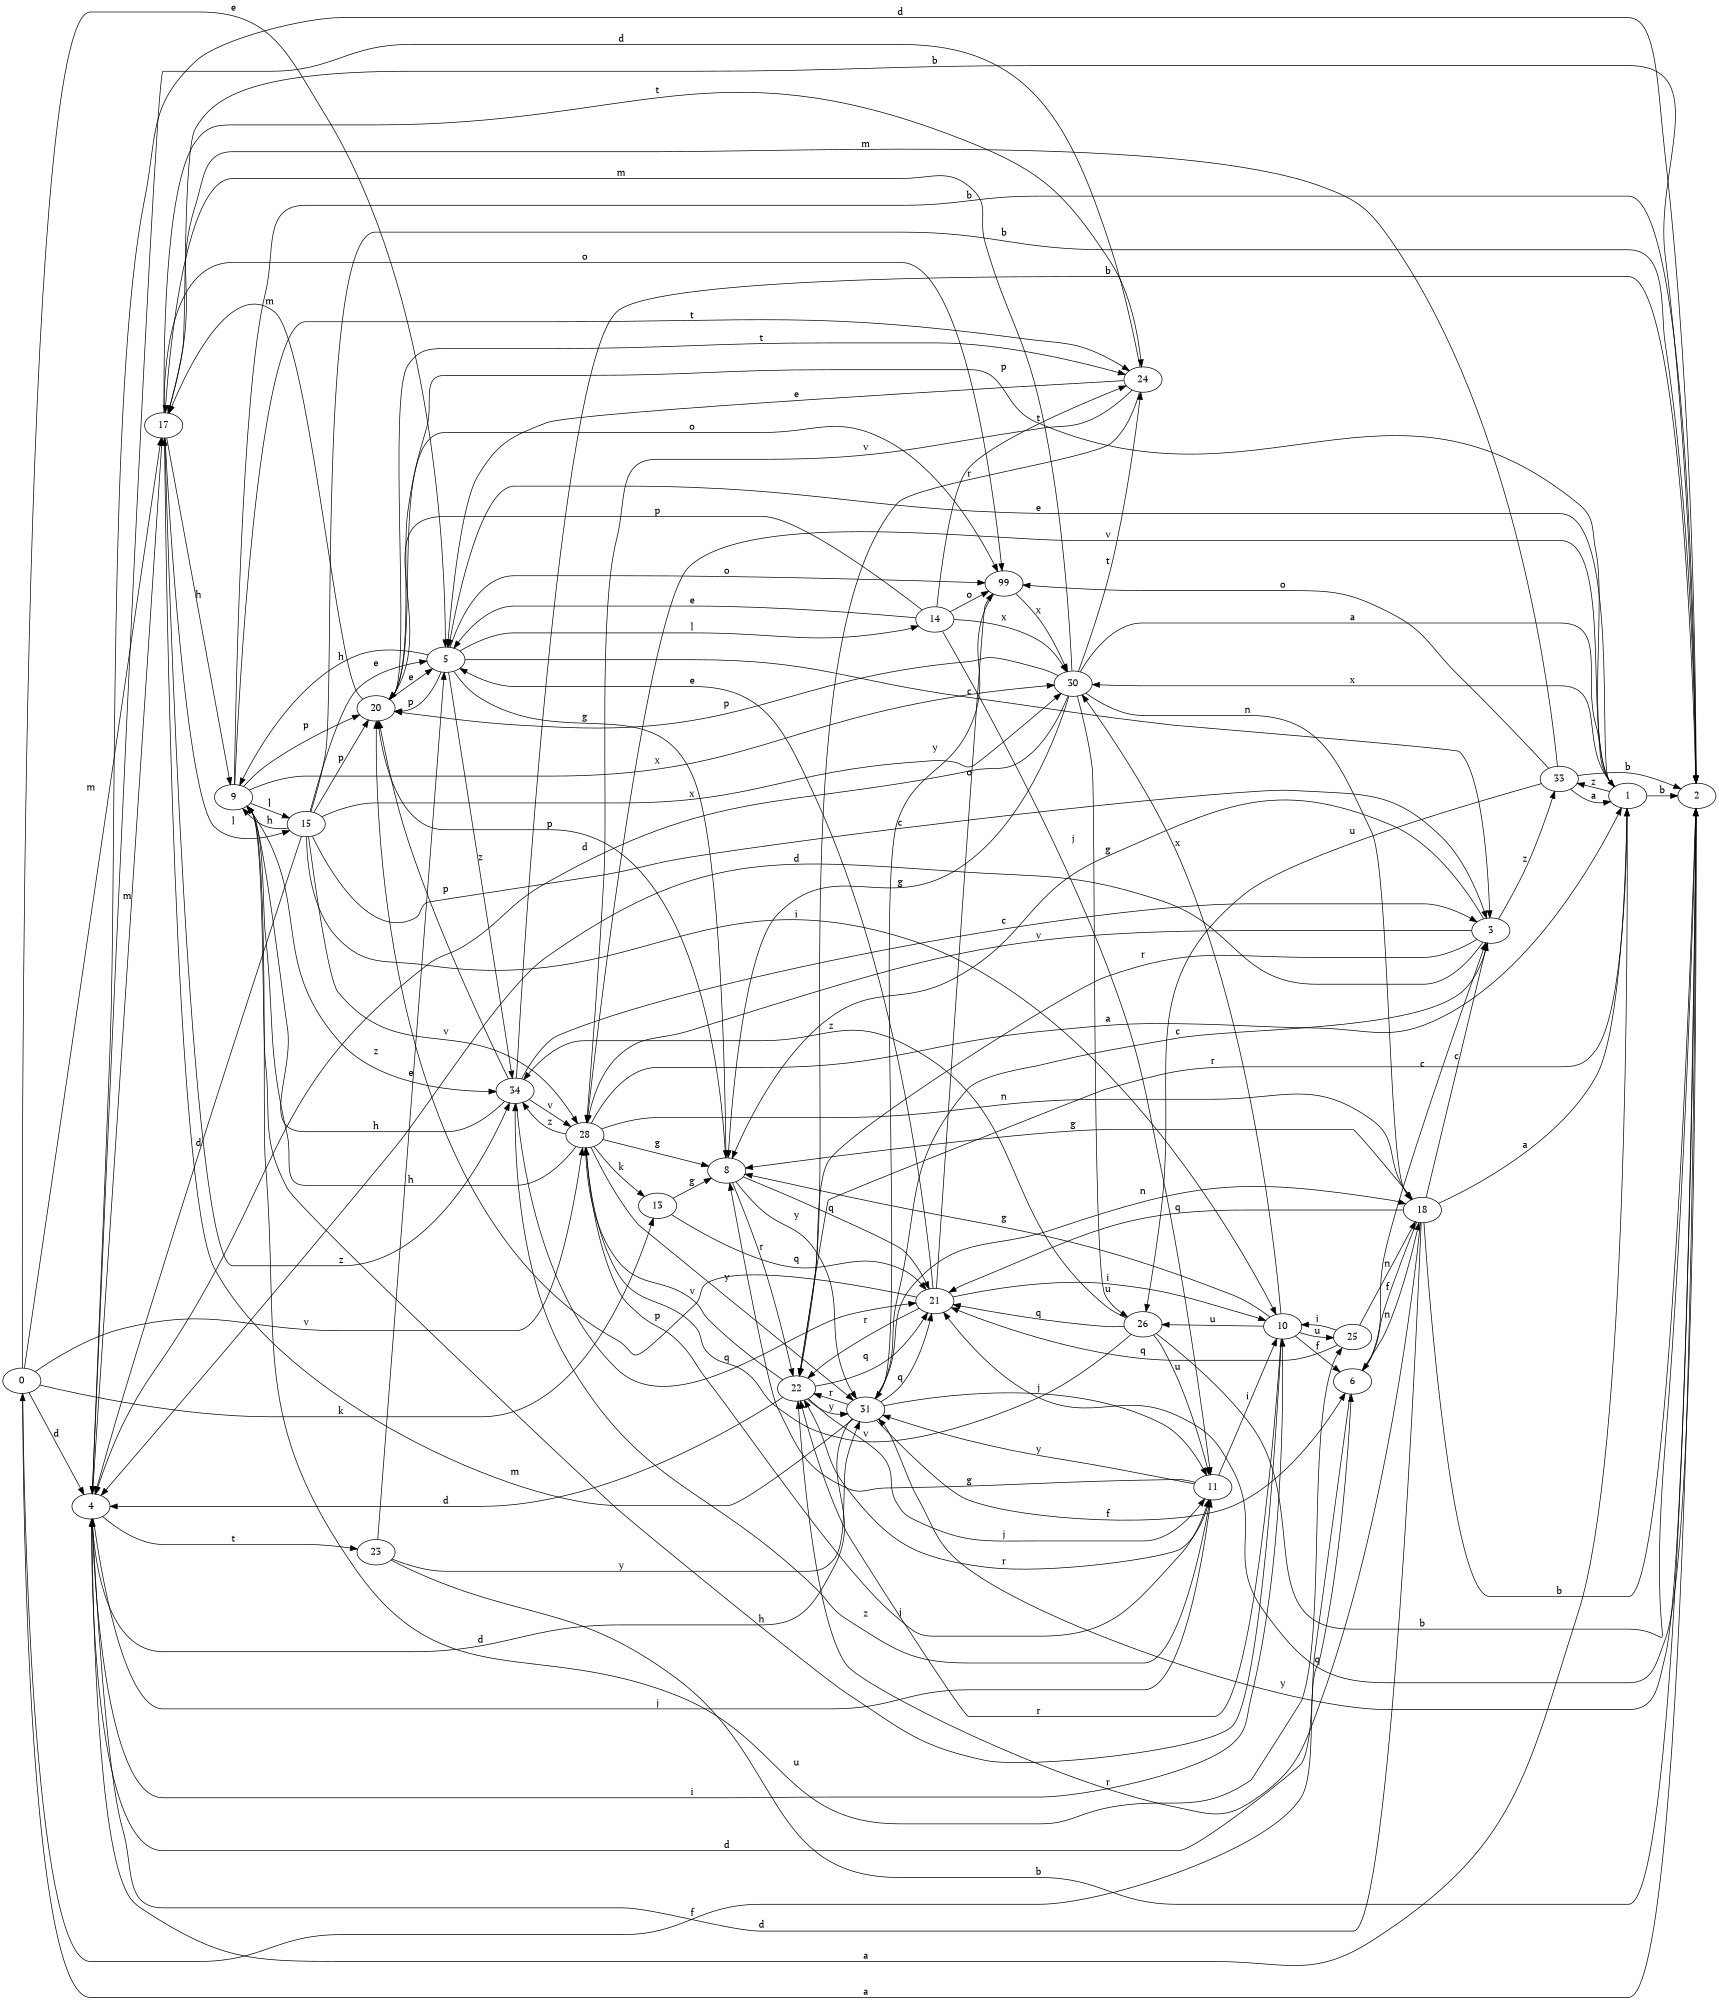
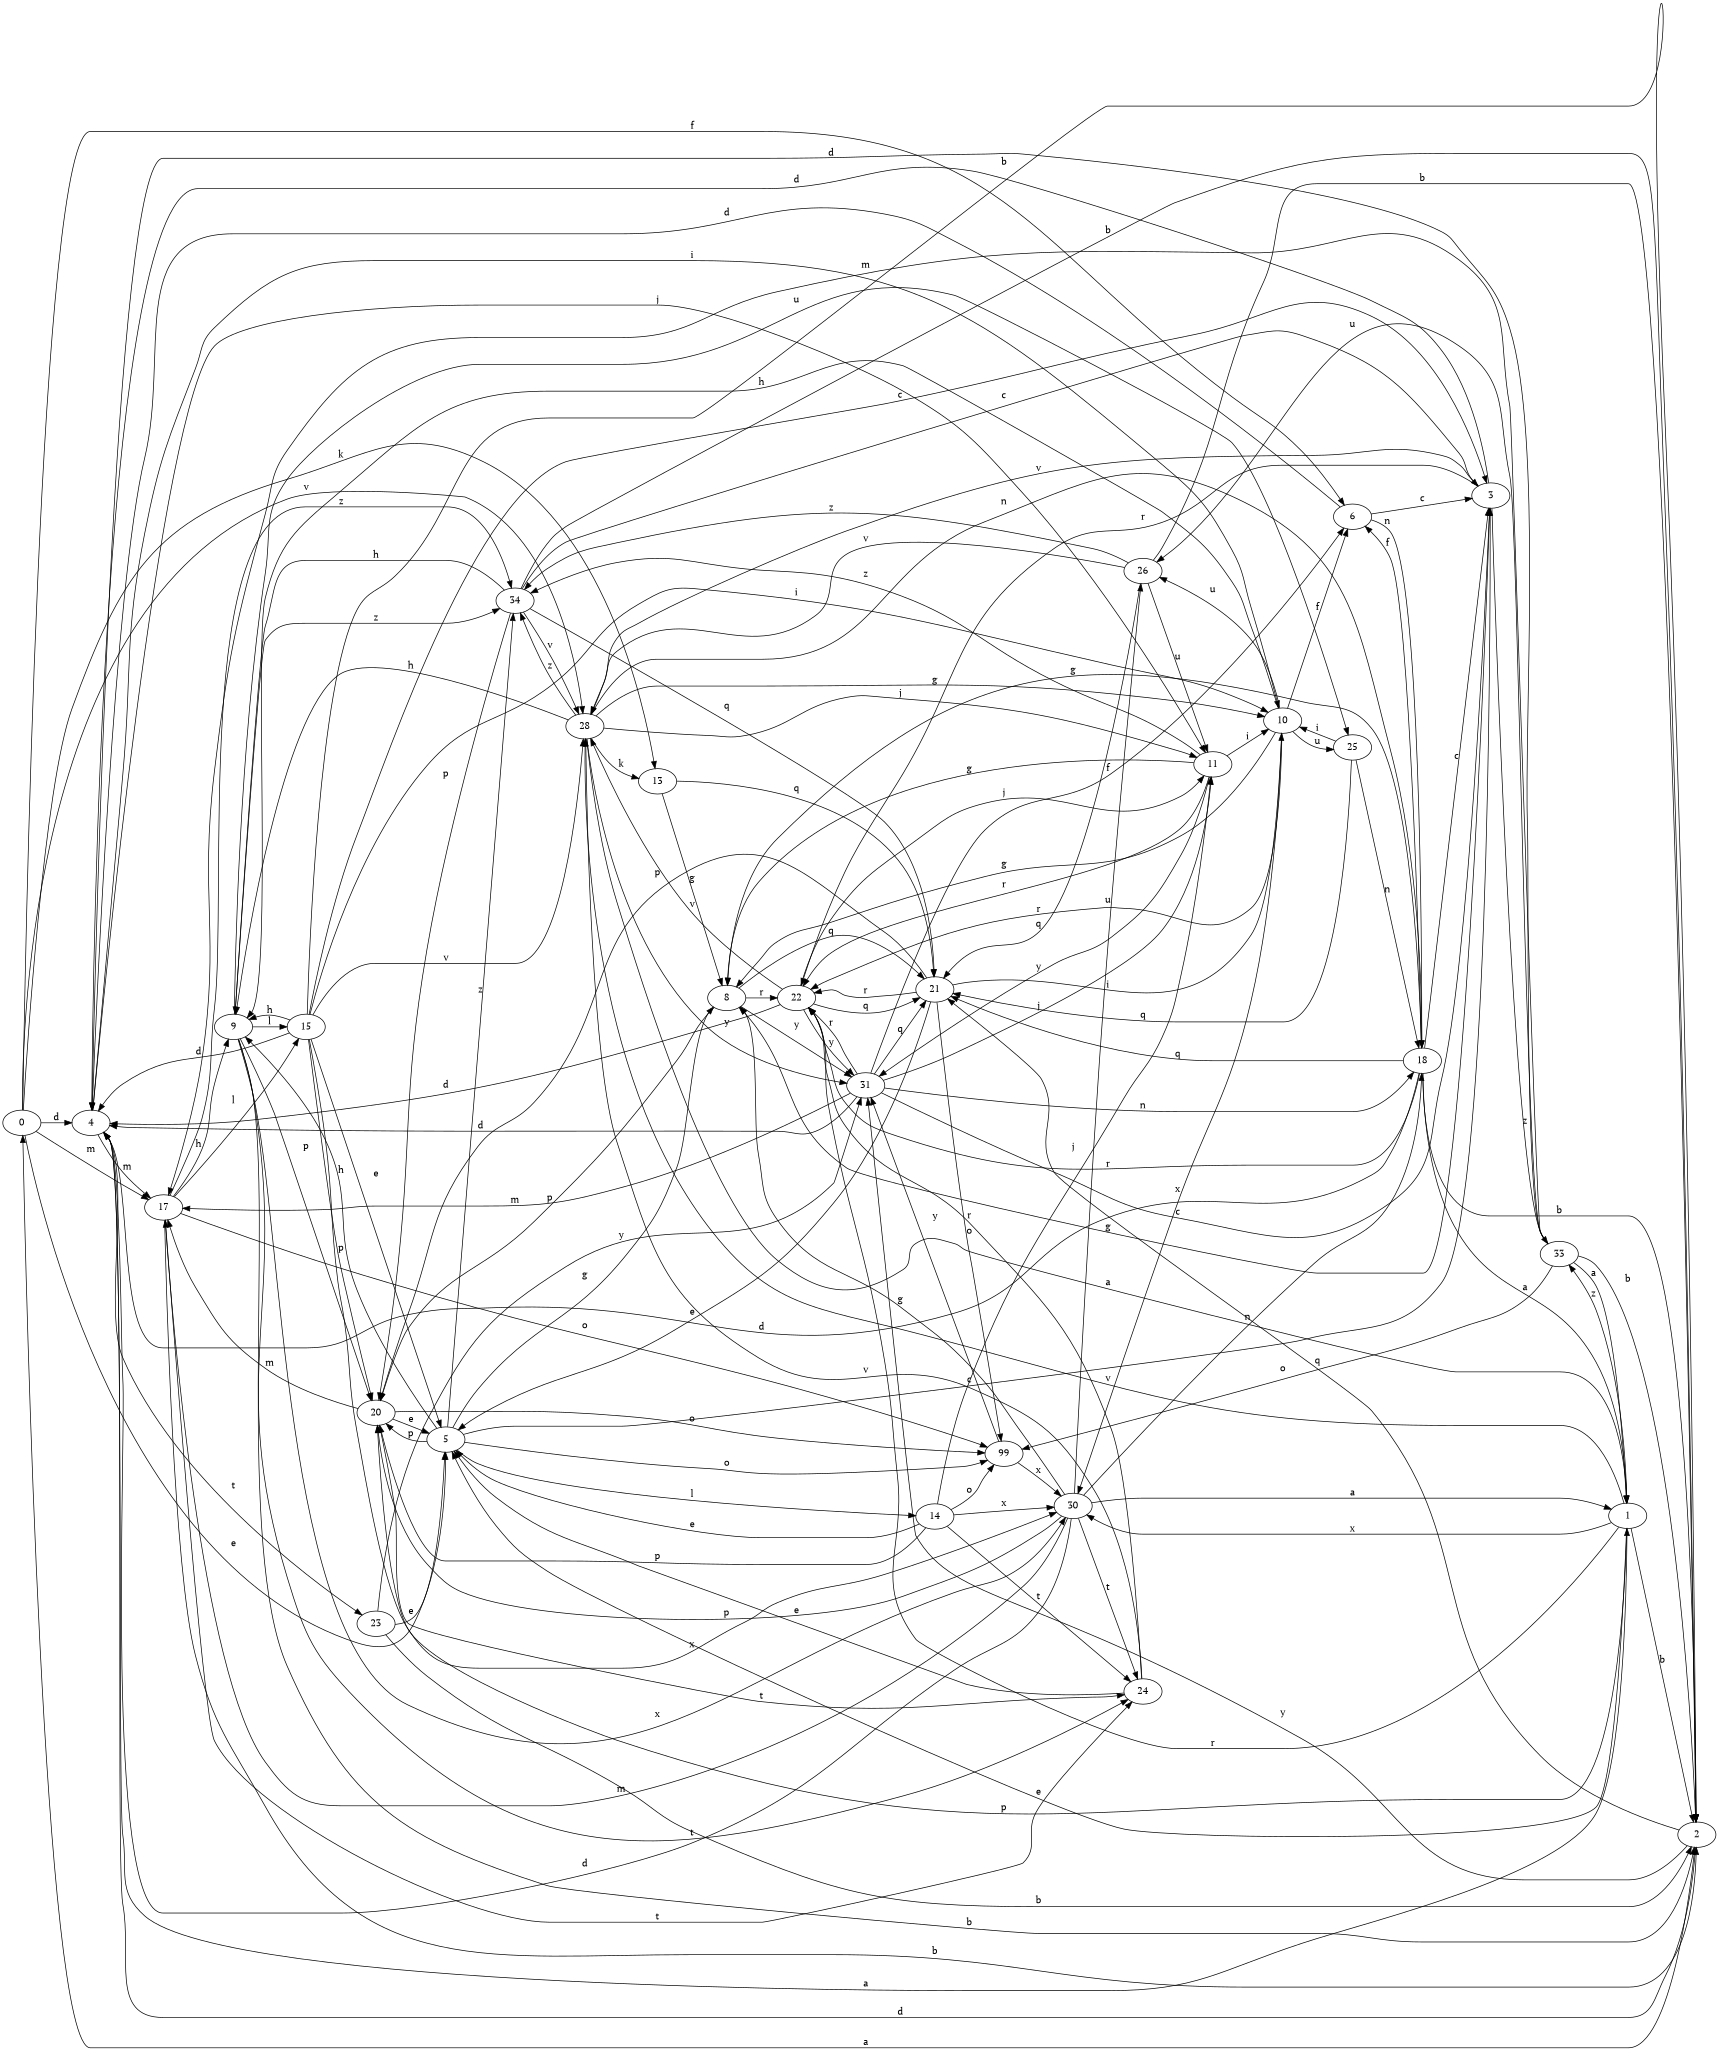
edge "24" -> "4": now "33" -> "4"
edge "28" -> "8": now "28" -> "10"
